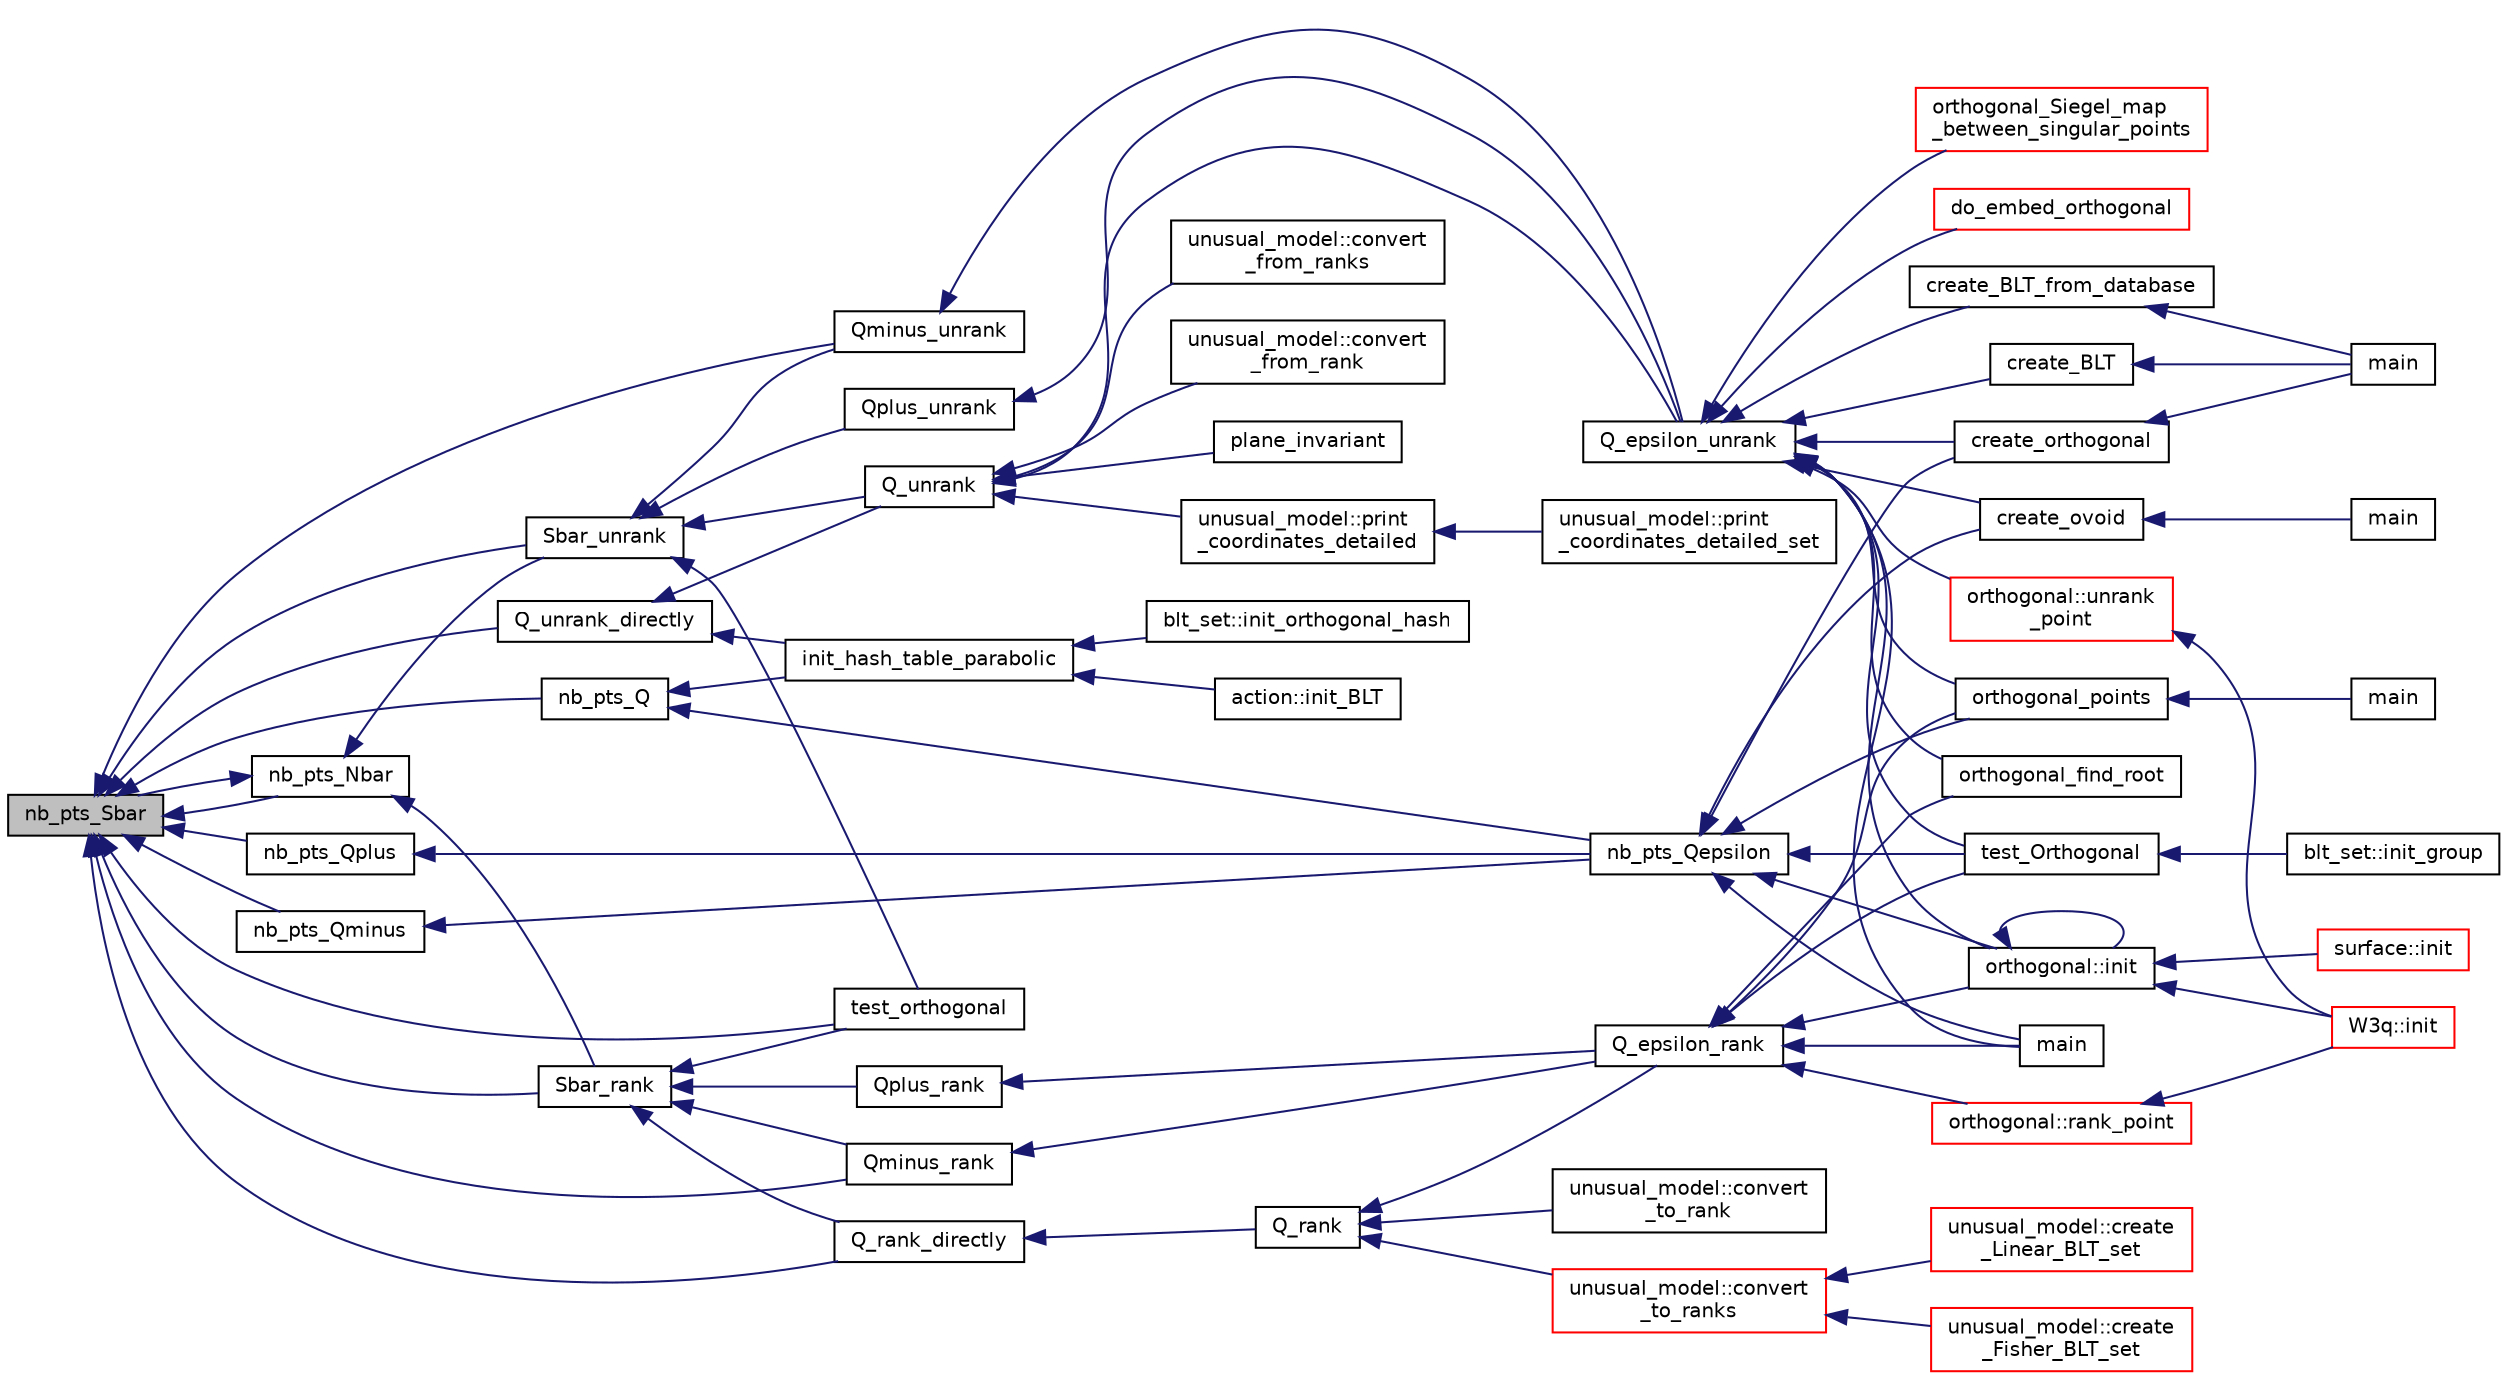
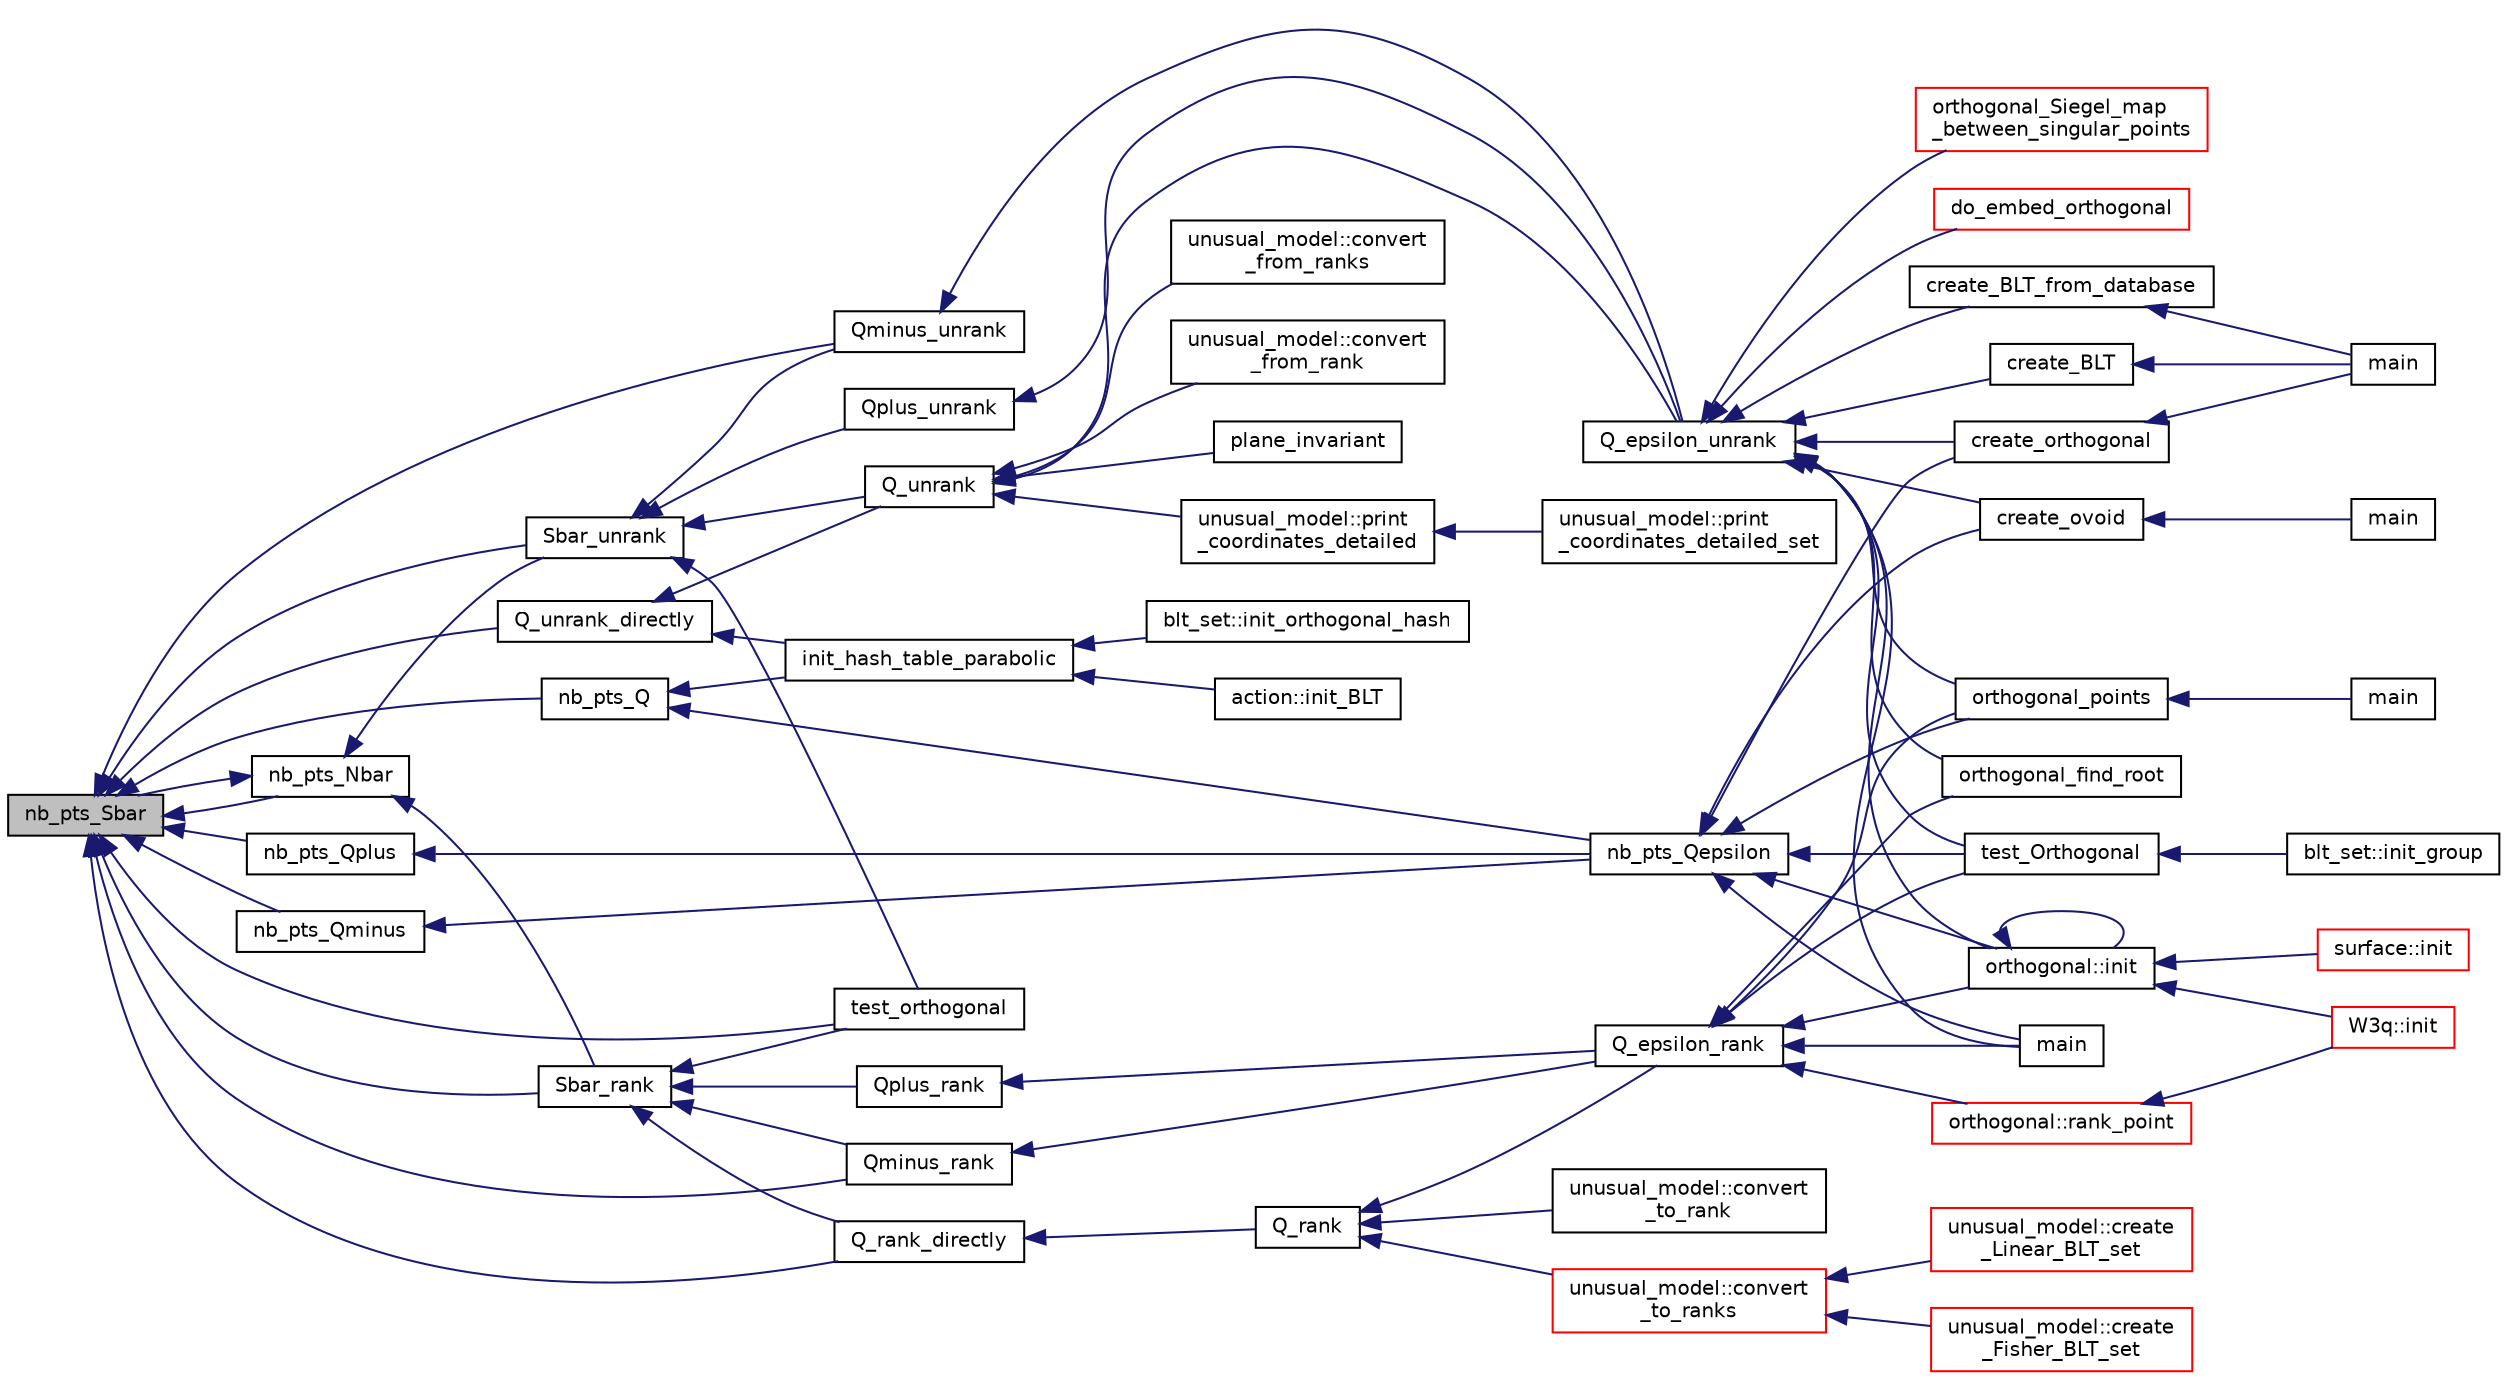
node "orthogonal::unrank _point": removed
